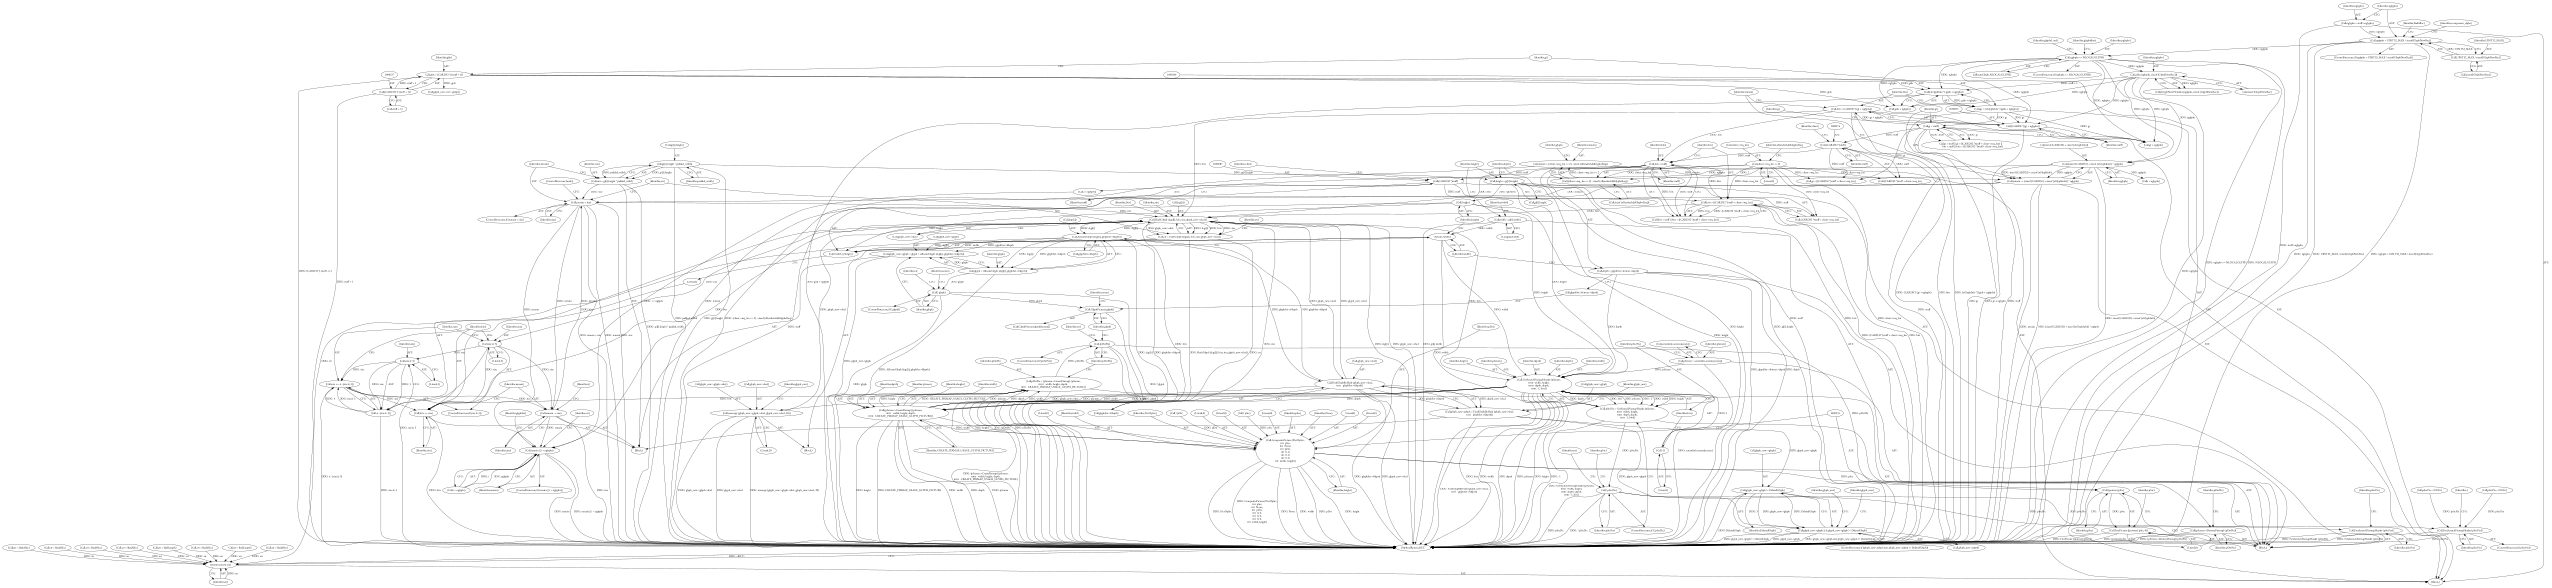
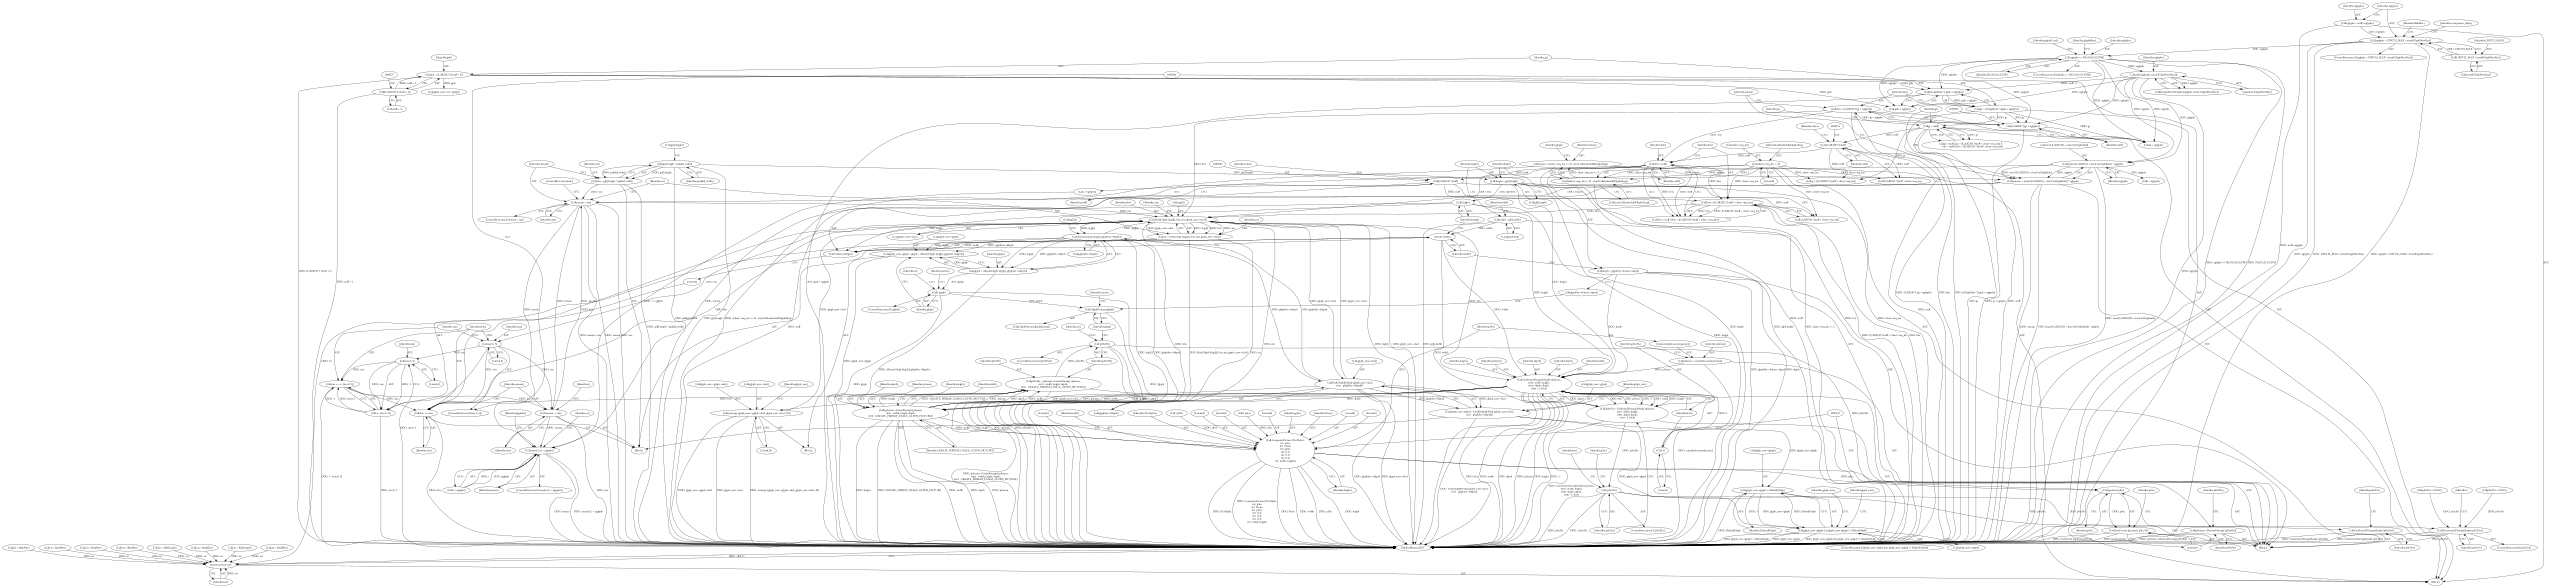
node "(AllocateGlyph,NLOCALGLYPH)": label "(AllocateGlyph,NLOCALGLYPH)" -> "(Identifier,NLOCALGLYPH)"
edge "(Call,pScreen = screenInfo.screens[screen])" -> "(Call,screenInfo.screens[screen])": now "(Identifier,pDst)" -> "(Call,screenInfo.screens[screen])"
edge "(Call,size += 4 - (size & 3))" -> "(ControlStructure,if (size & 3))": now "1000244" -> "(ControlStructure,if (size & 3))"
edge "(Call,(client->req_len << 2) - sizeof (xRenderAddGlyphsReq))" -> "(MethodReturn,RET)": added, label "DDG: client->req_len << 2"
